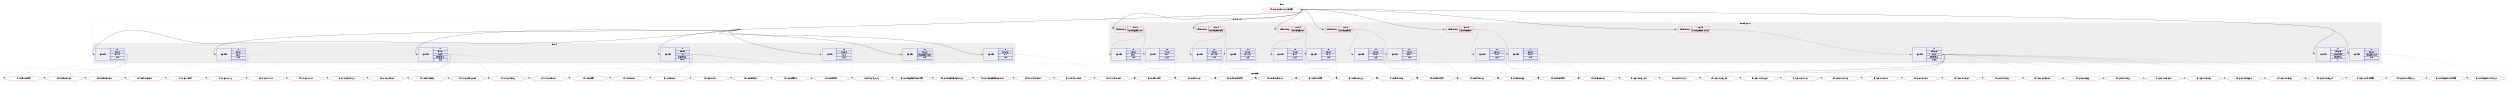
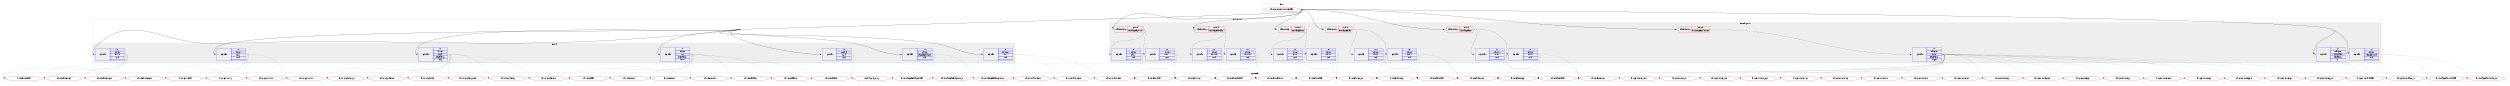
node "dev-util/genmsg-3.9.6": label "dev-util/genmsg-3.9.6" -> "dev-util/cmake-3.9.6"
